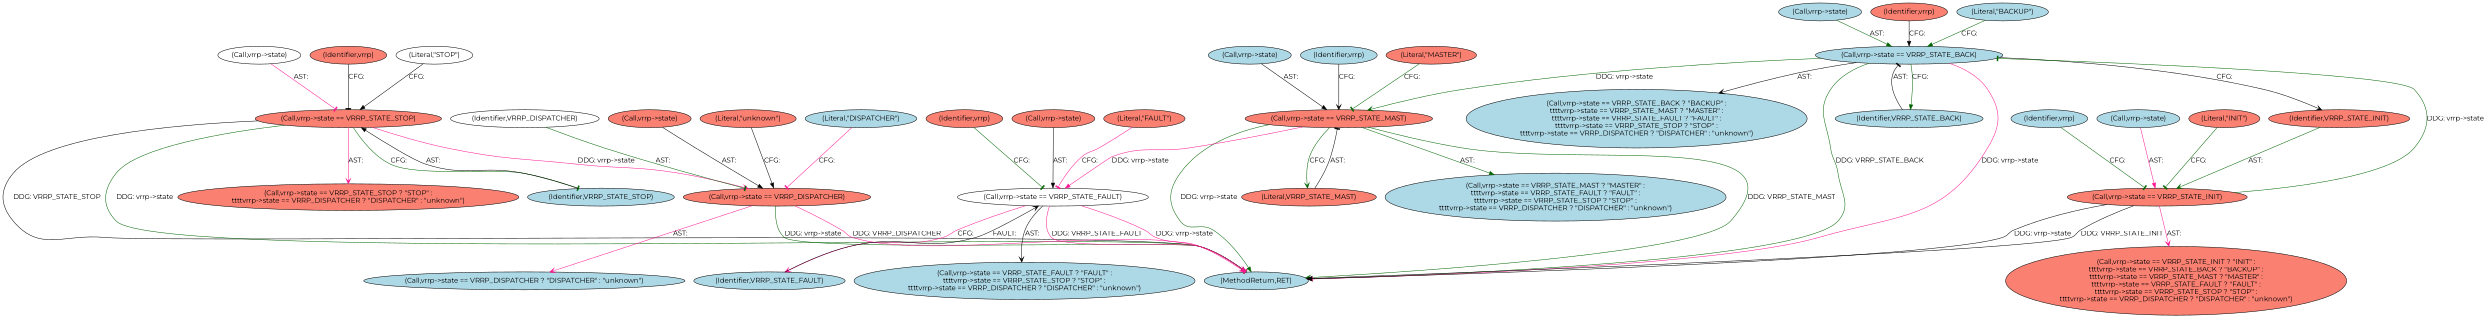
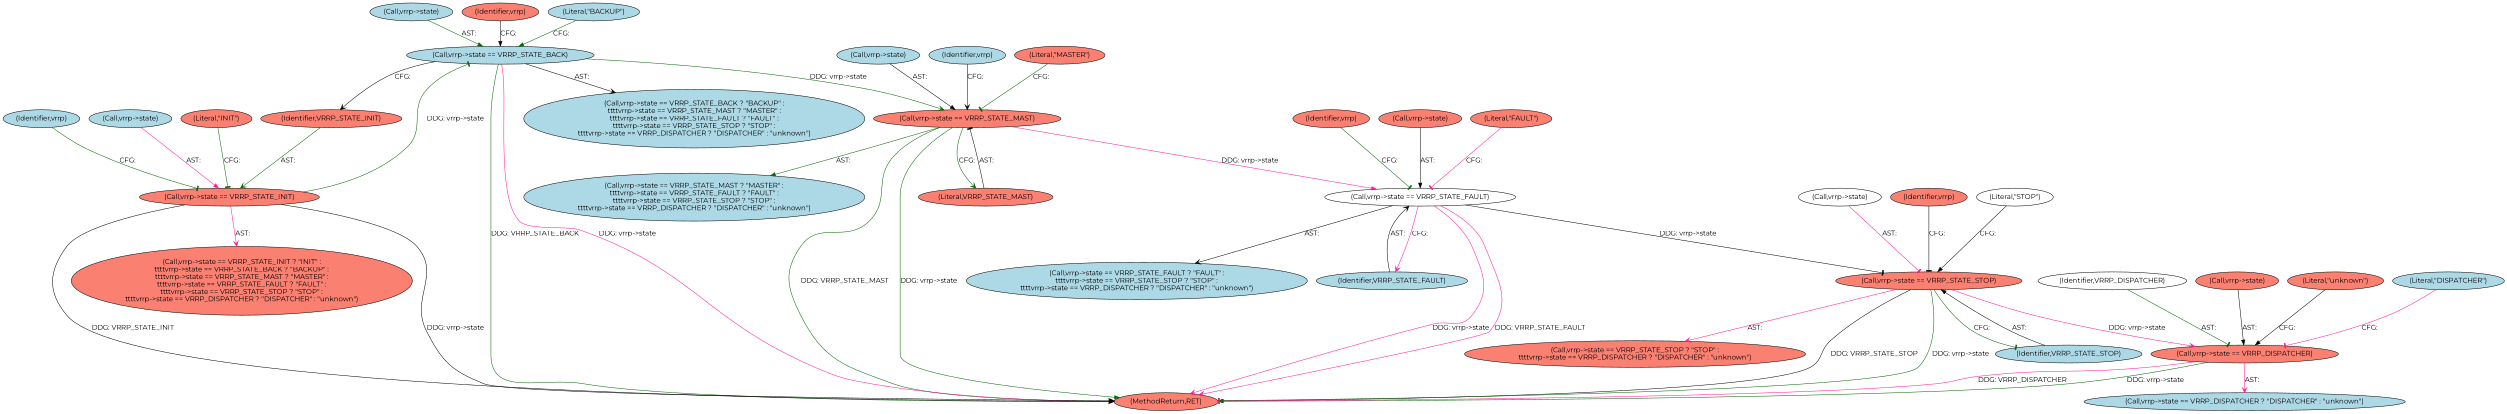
node "(Identifier,VRRP_STATE_BACK)": removed
edge "(Identifier,VRRP_STATE_FAULT)" -> "(Call,vrrp->state == VRRP_STATE_FAULT)": label "FAULT: " -> "AST: "
edge "(Call,vrrp->state == VRRP_STATE_FAULT)" -> "(Call,vrrp->state == VRRP_STATE_STOP)": added, label "DDG: vrrp->state"
node "(MethodReturn,RET)": fillcolor lightblue -> salmon
